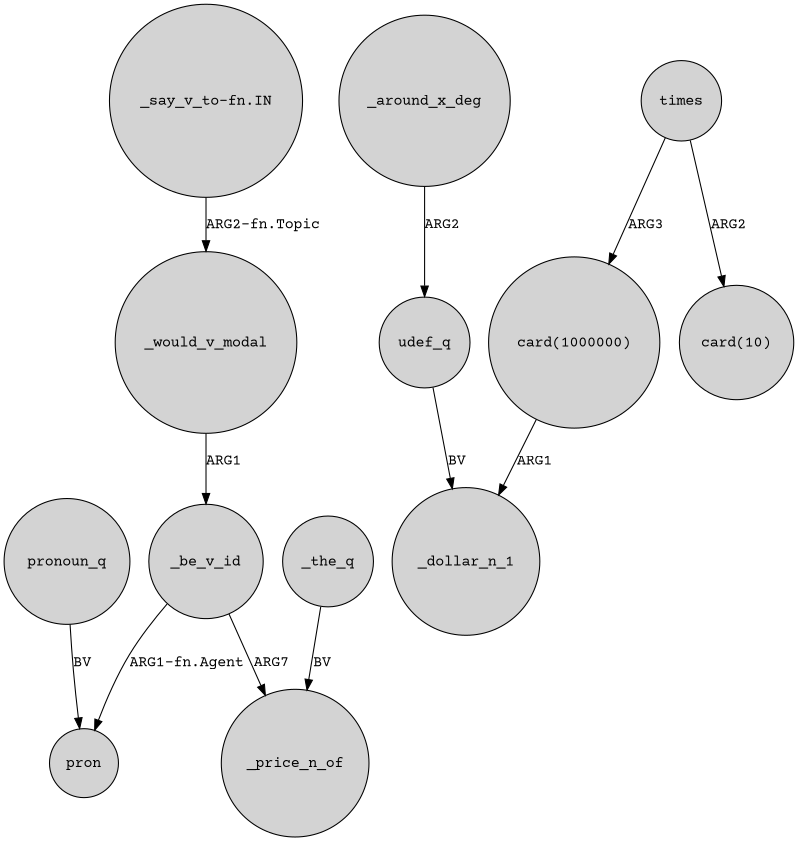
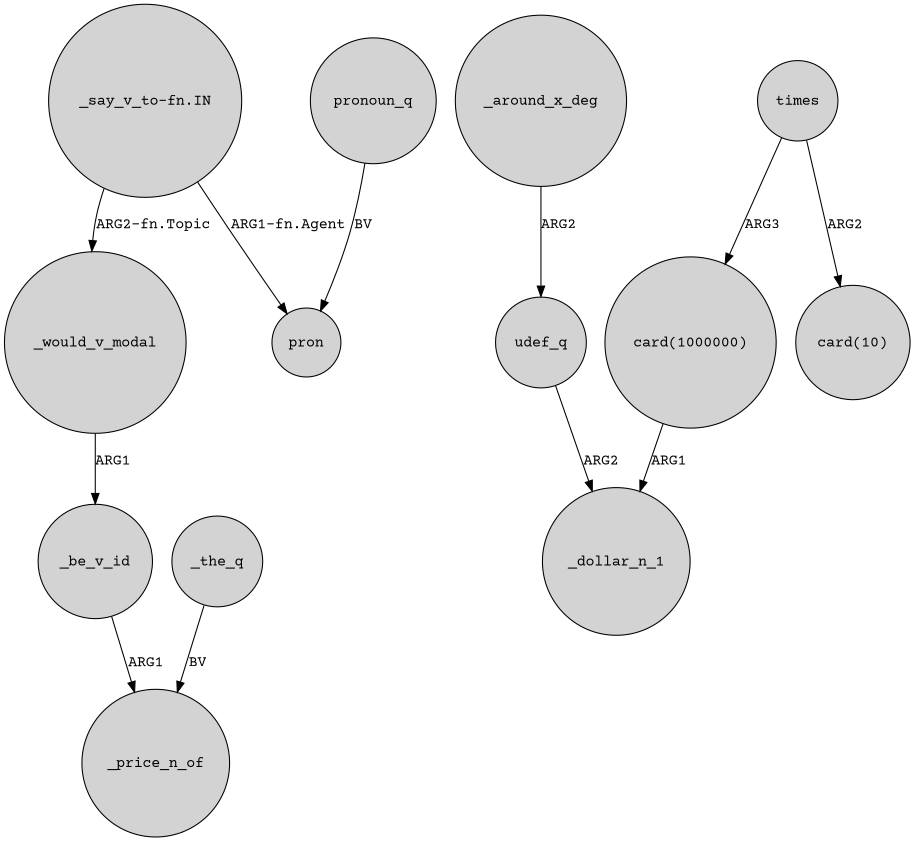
edge "udef_q" -> "_dollar_n_1": label "BV" -> "ARG2"
edge "_be_v_id" -> "pron": now "_say_v_to-fn.IN" -> "pron"
edge "_be_v_id" -> "_price_n_of": label "ARG7" -> "ARG1"
